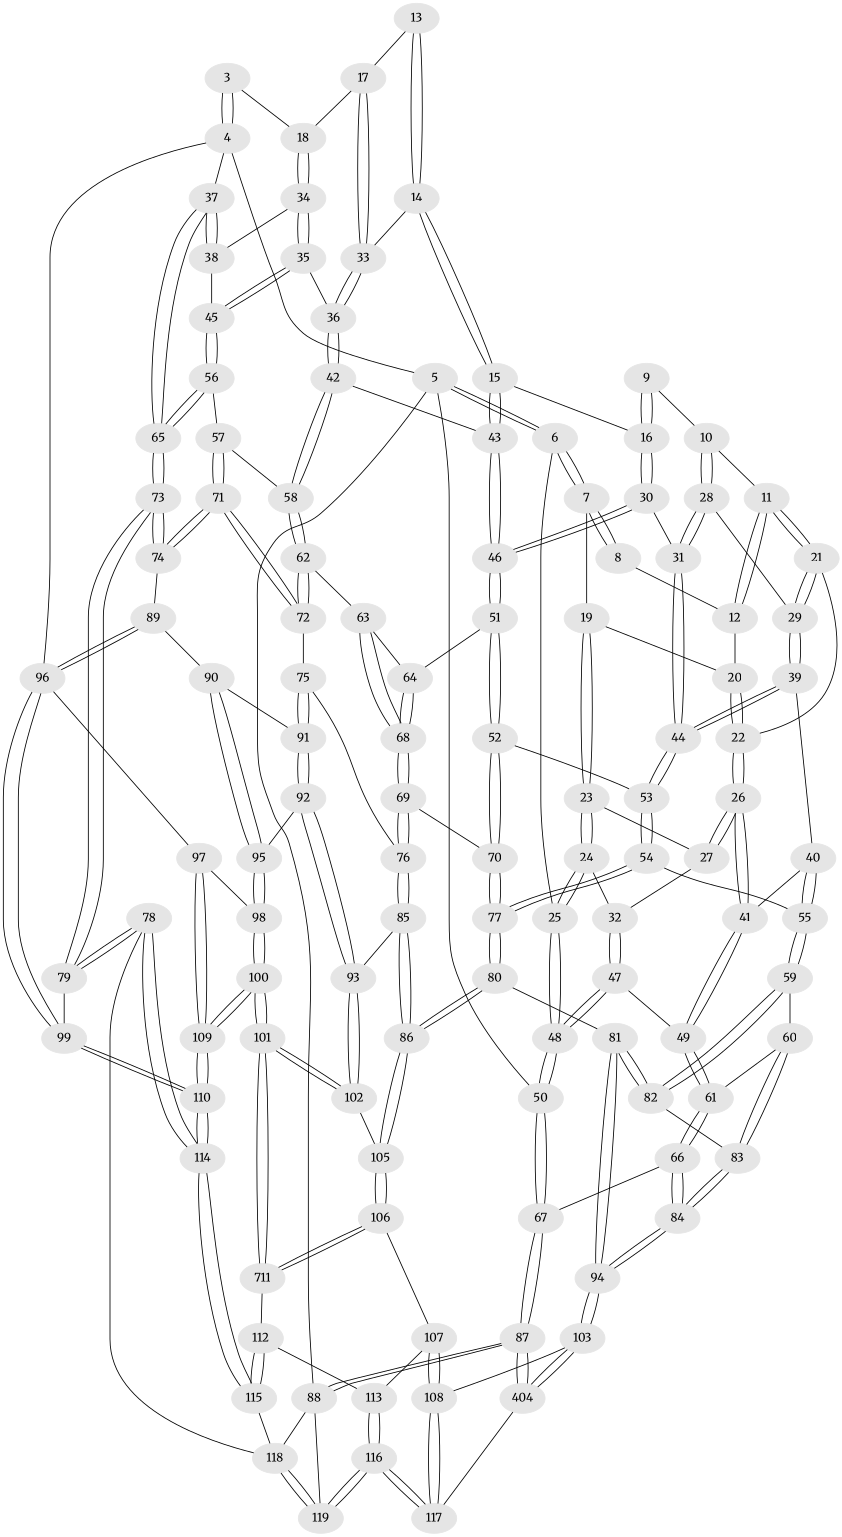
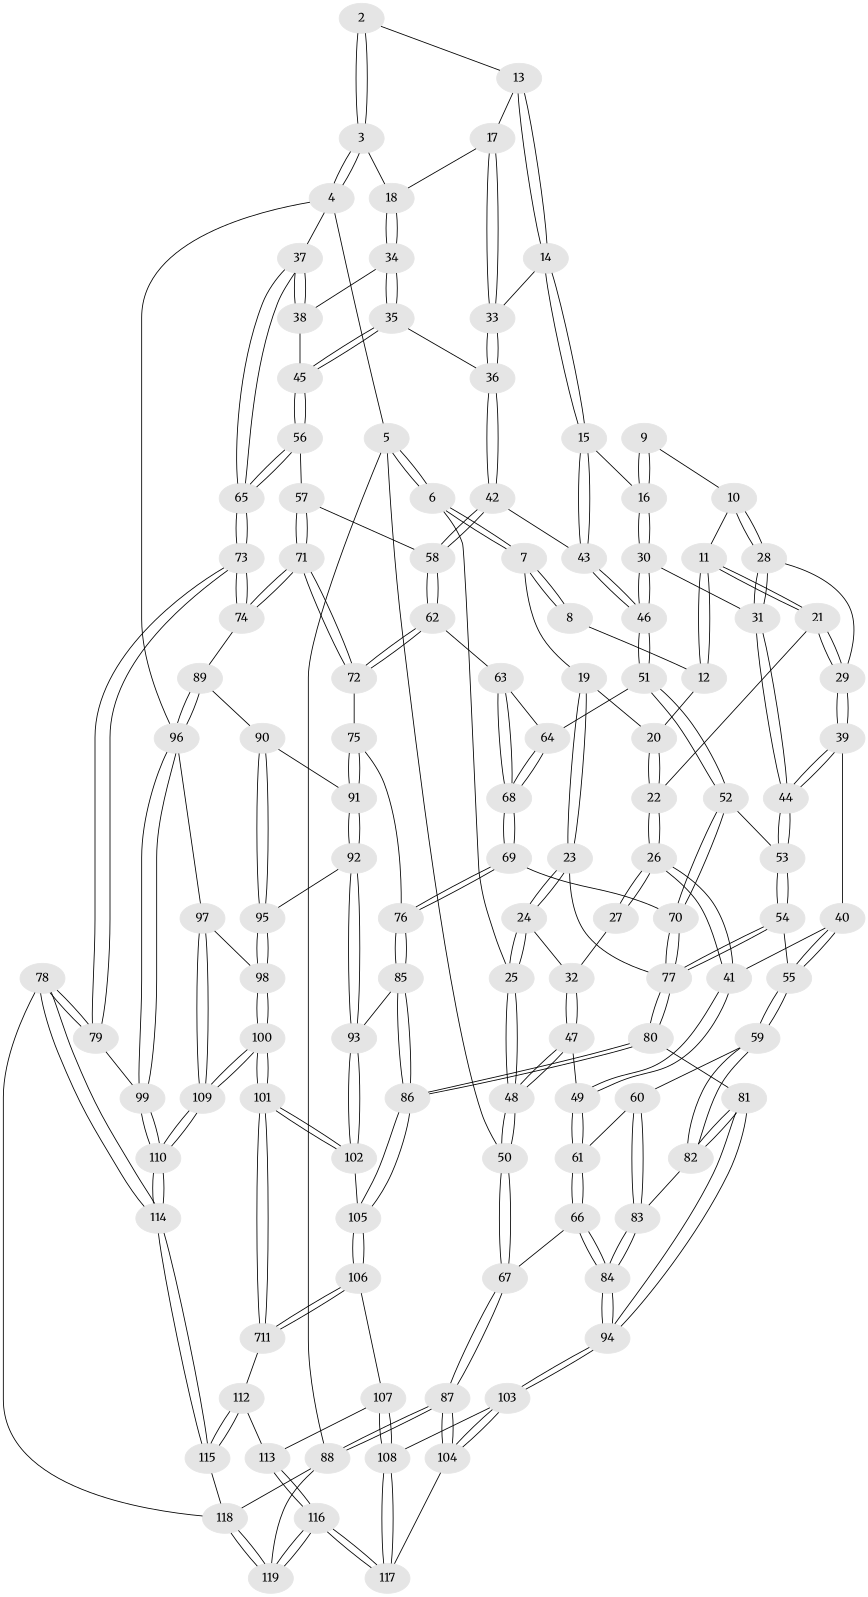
node "2": added
edge "23" -- "27": now "23" -- "77"
node "404": label "404" -> "104"
